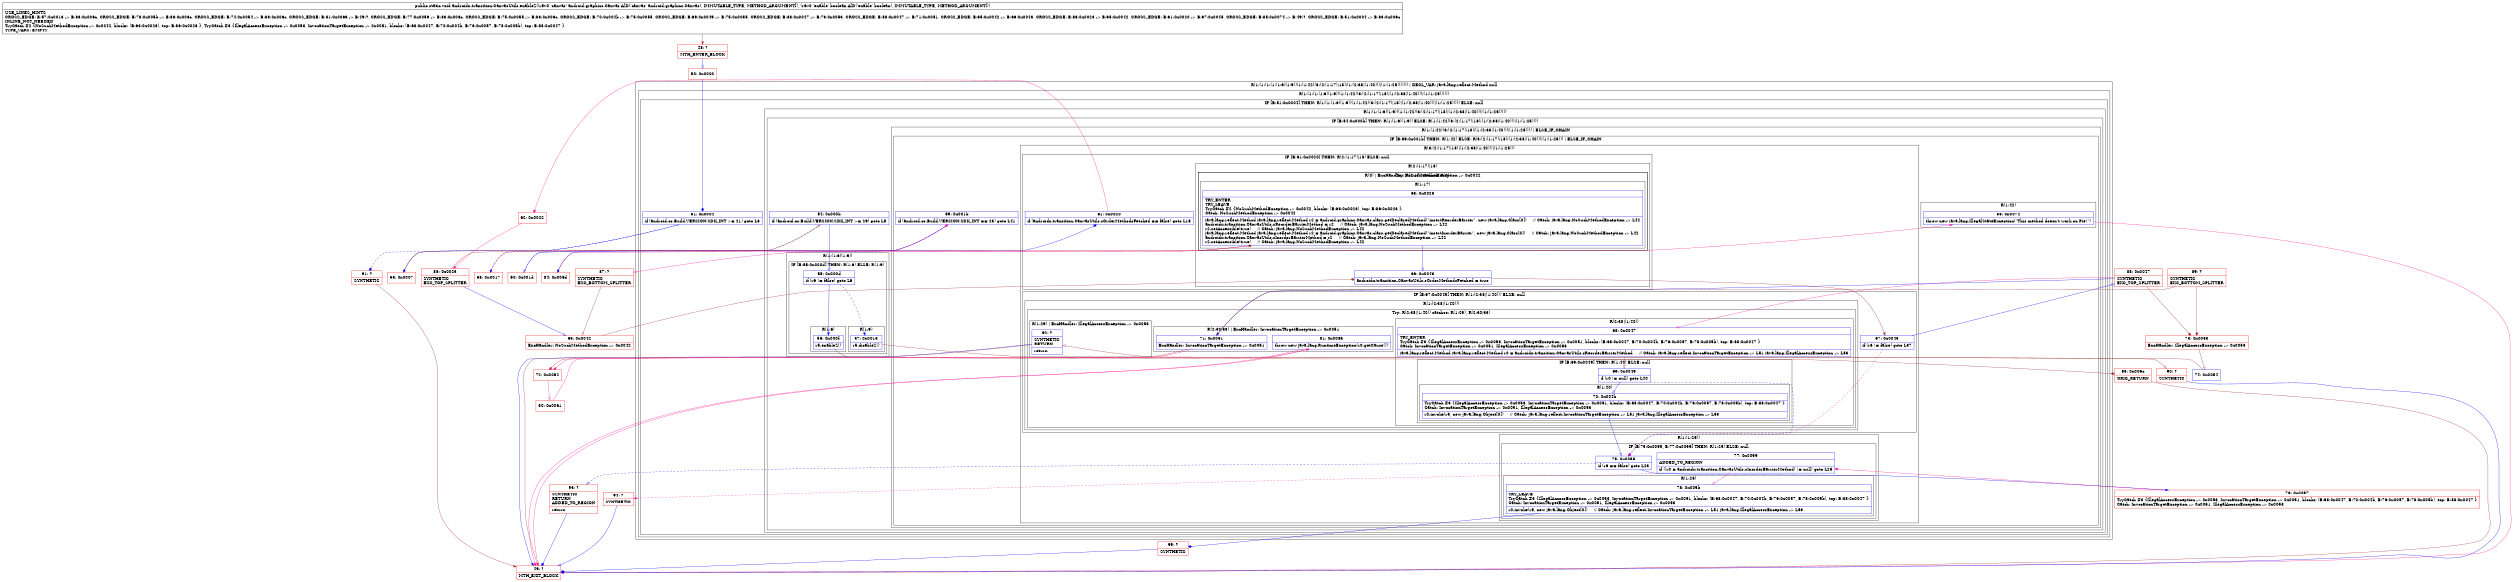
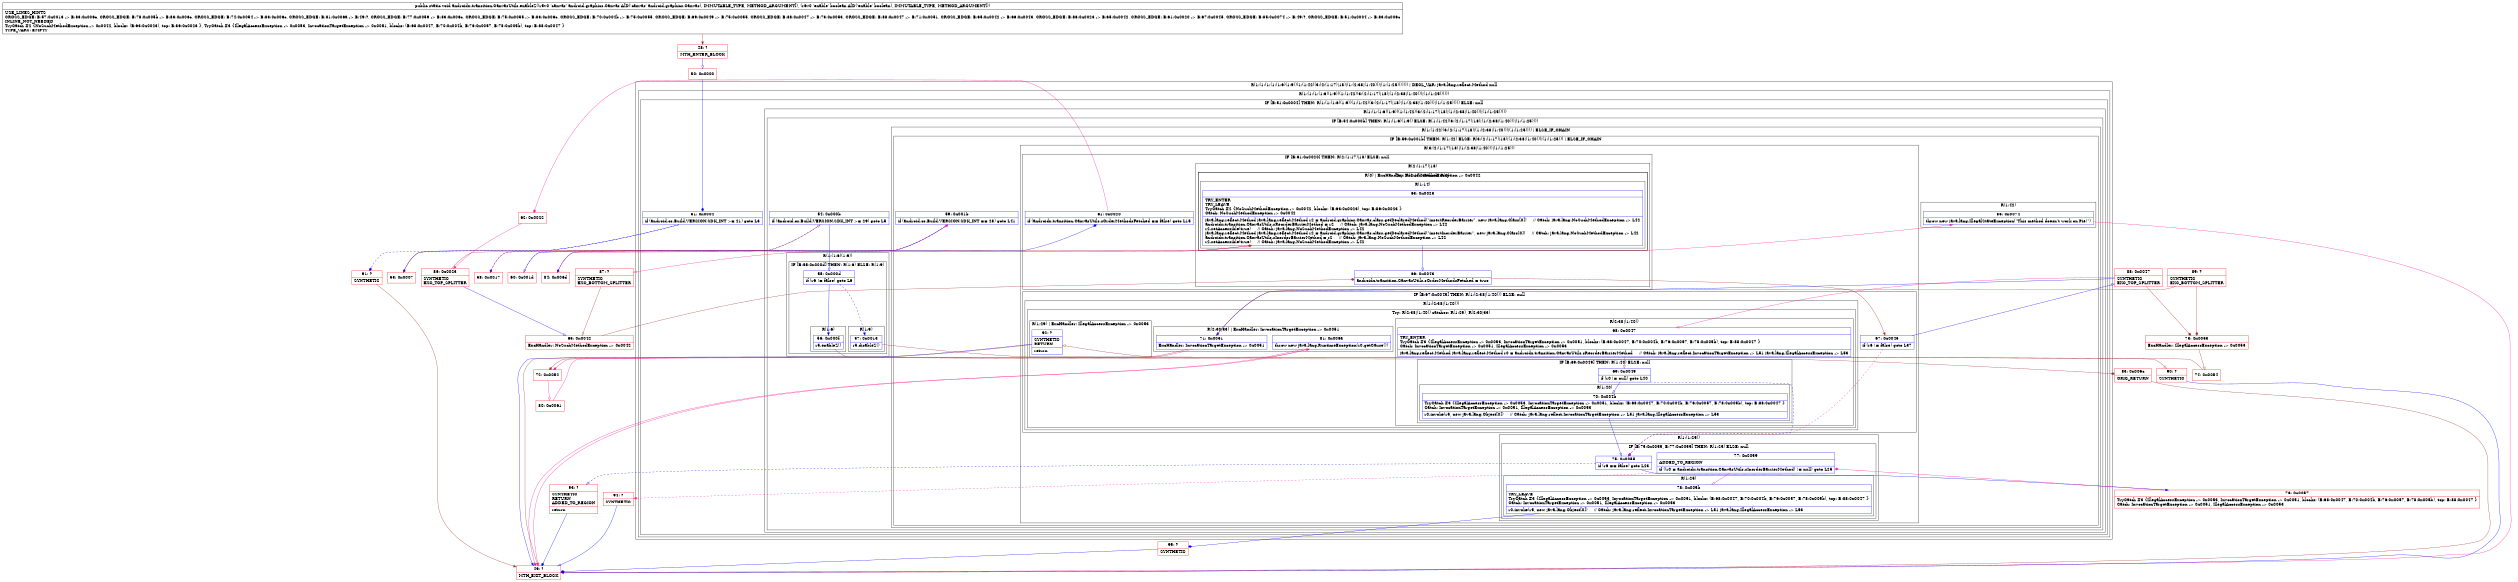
cluster "R(1:17)": label "R(1:17)" -> "R(1:14)"
node "74: 0x0054": color blue -> red
